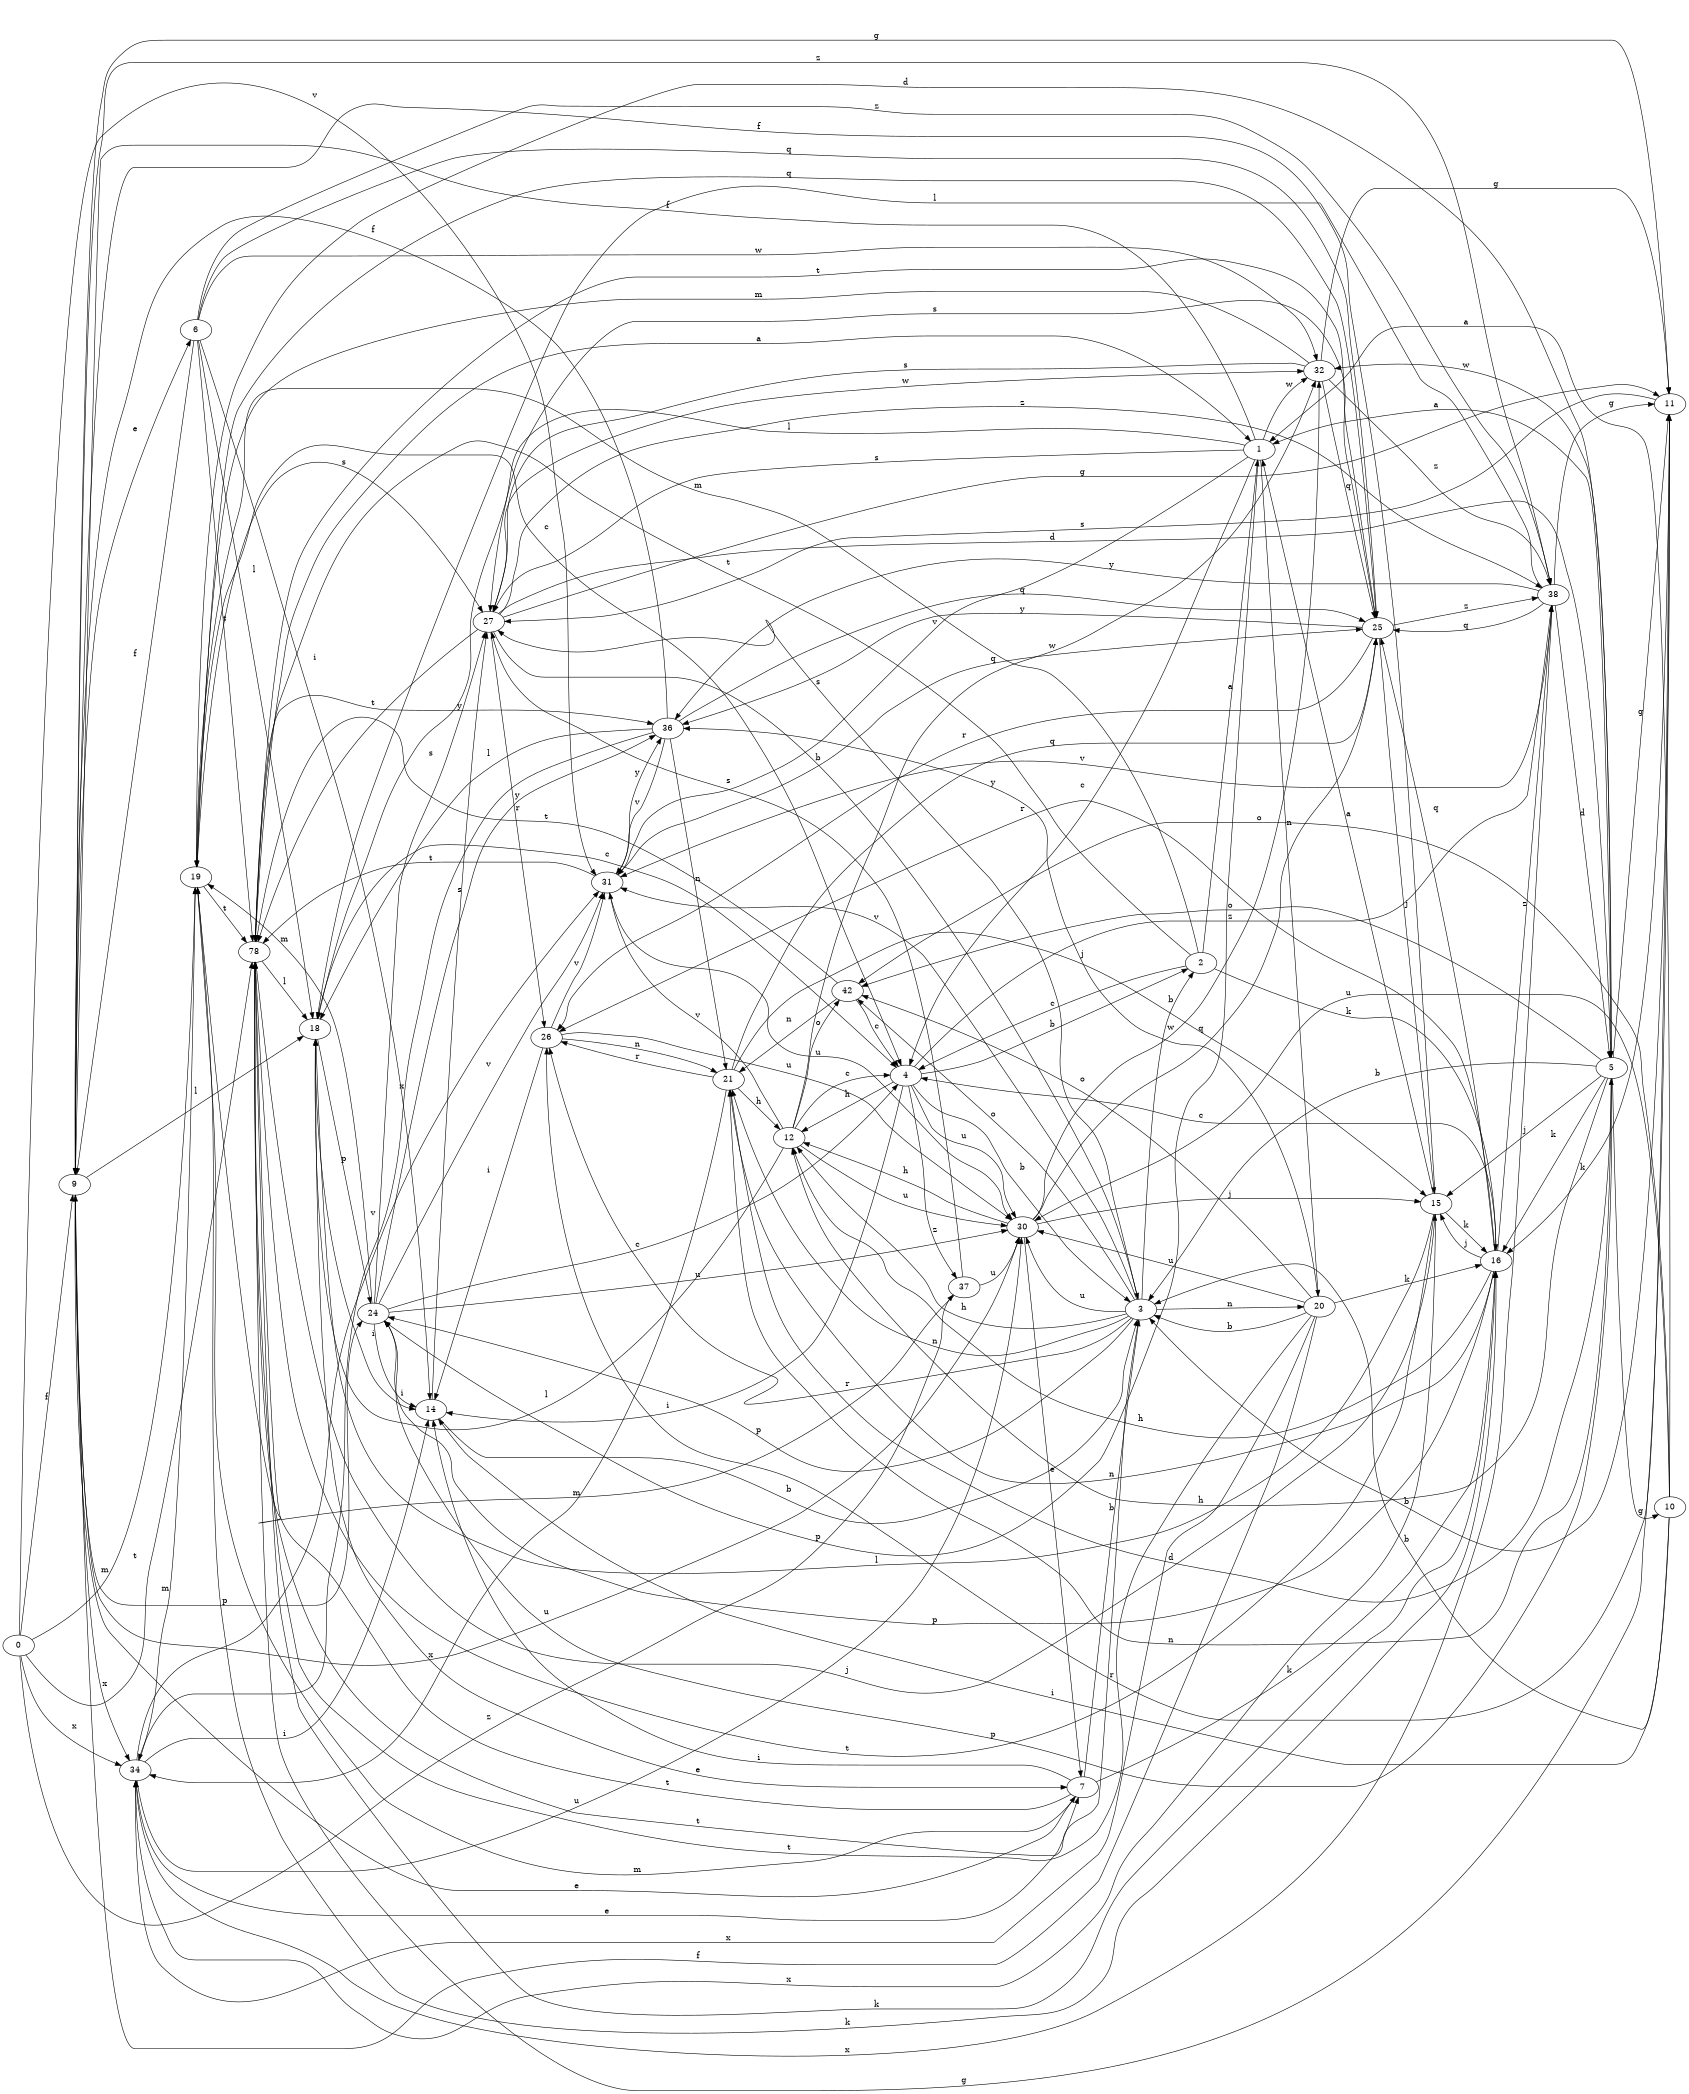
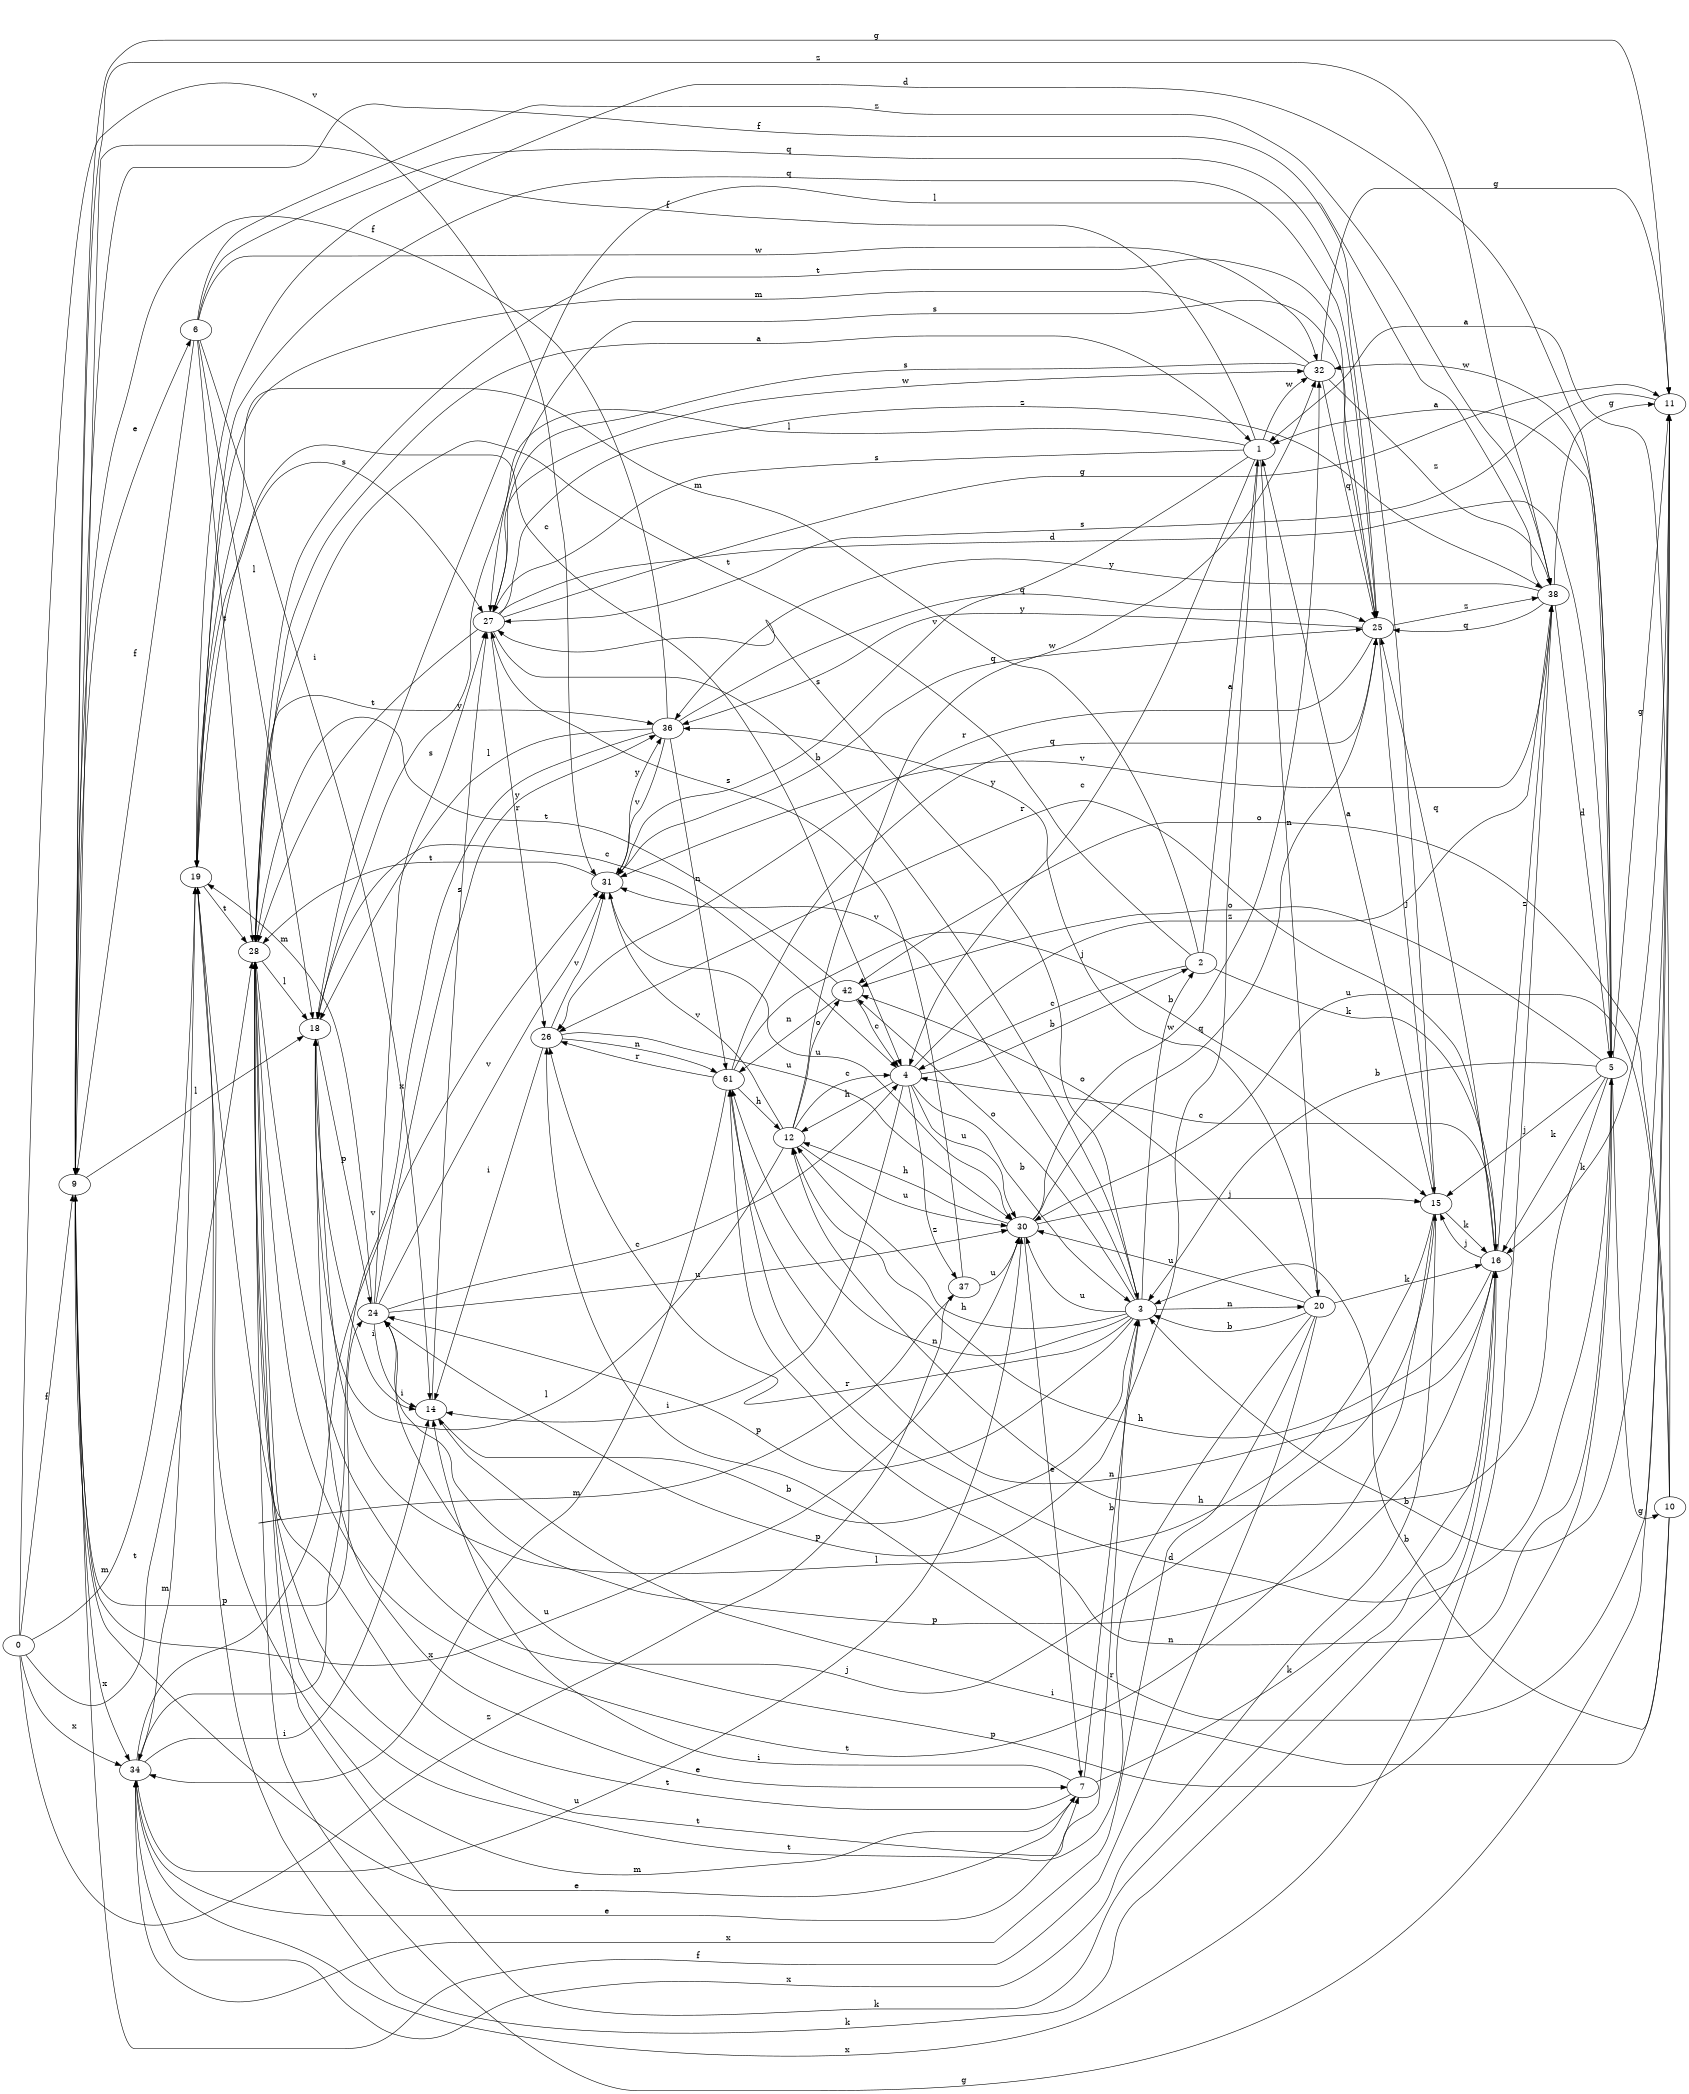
node "78": label "78" -> "28"
node "21": label "21" -> "61"
